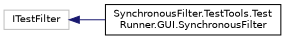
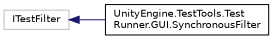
node "SynchronousFilter.TestTools.Test Runner.GUI.SynchronousFilter": label "SynchronousFilter.TestTools.Test Runner.GUI.SynchronousFilter" -> "UnityEngine.TestTools.Test Runner.GUI.SynchronousFilter"
